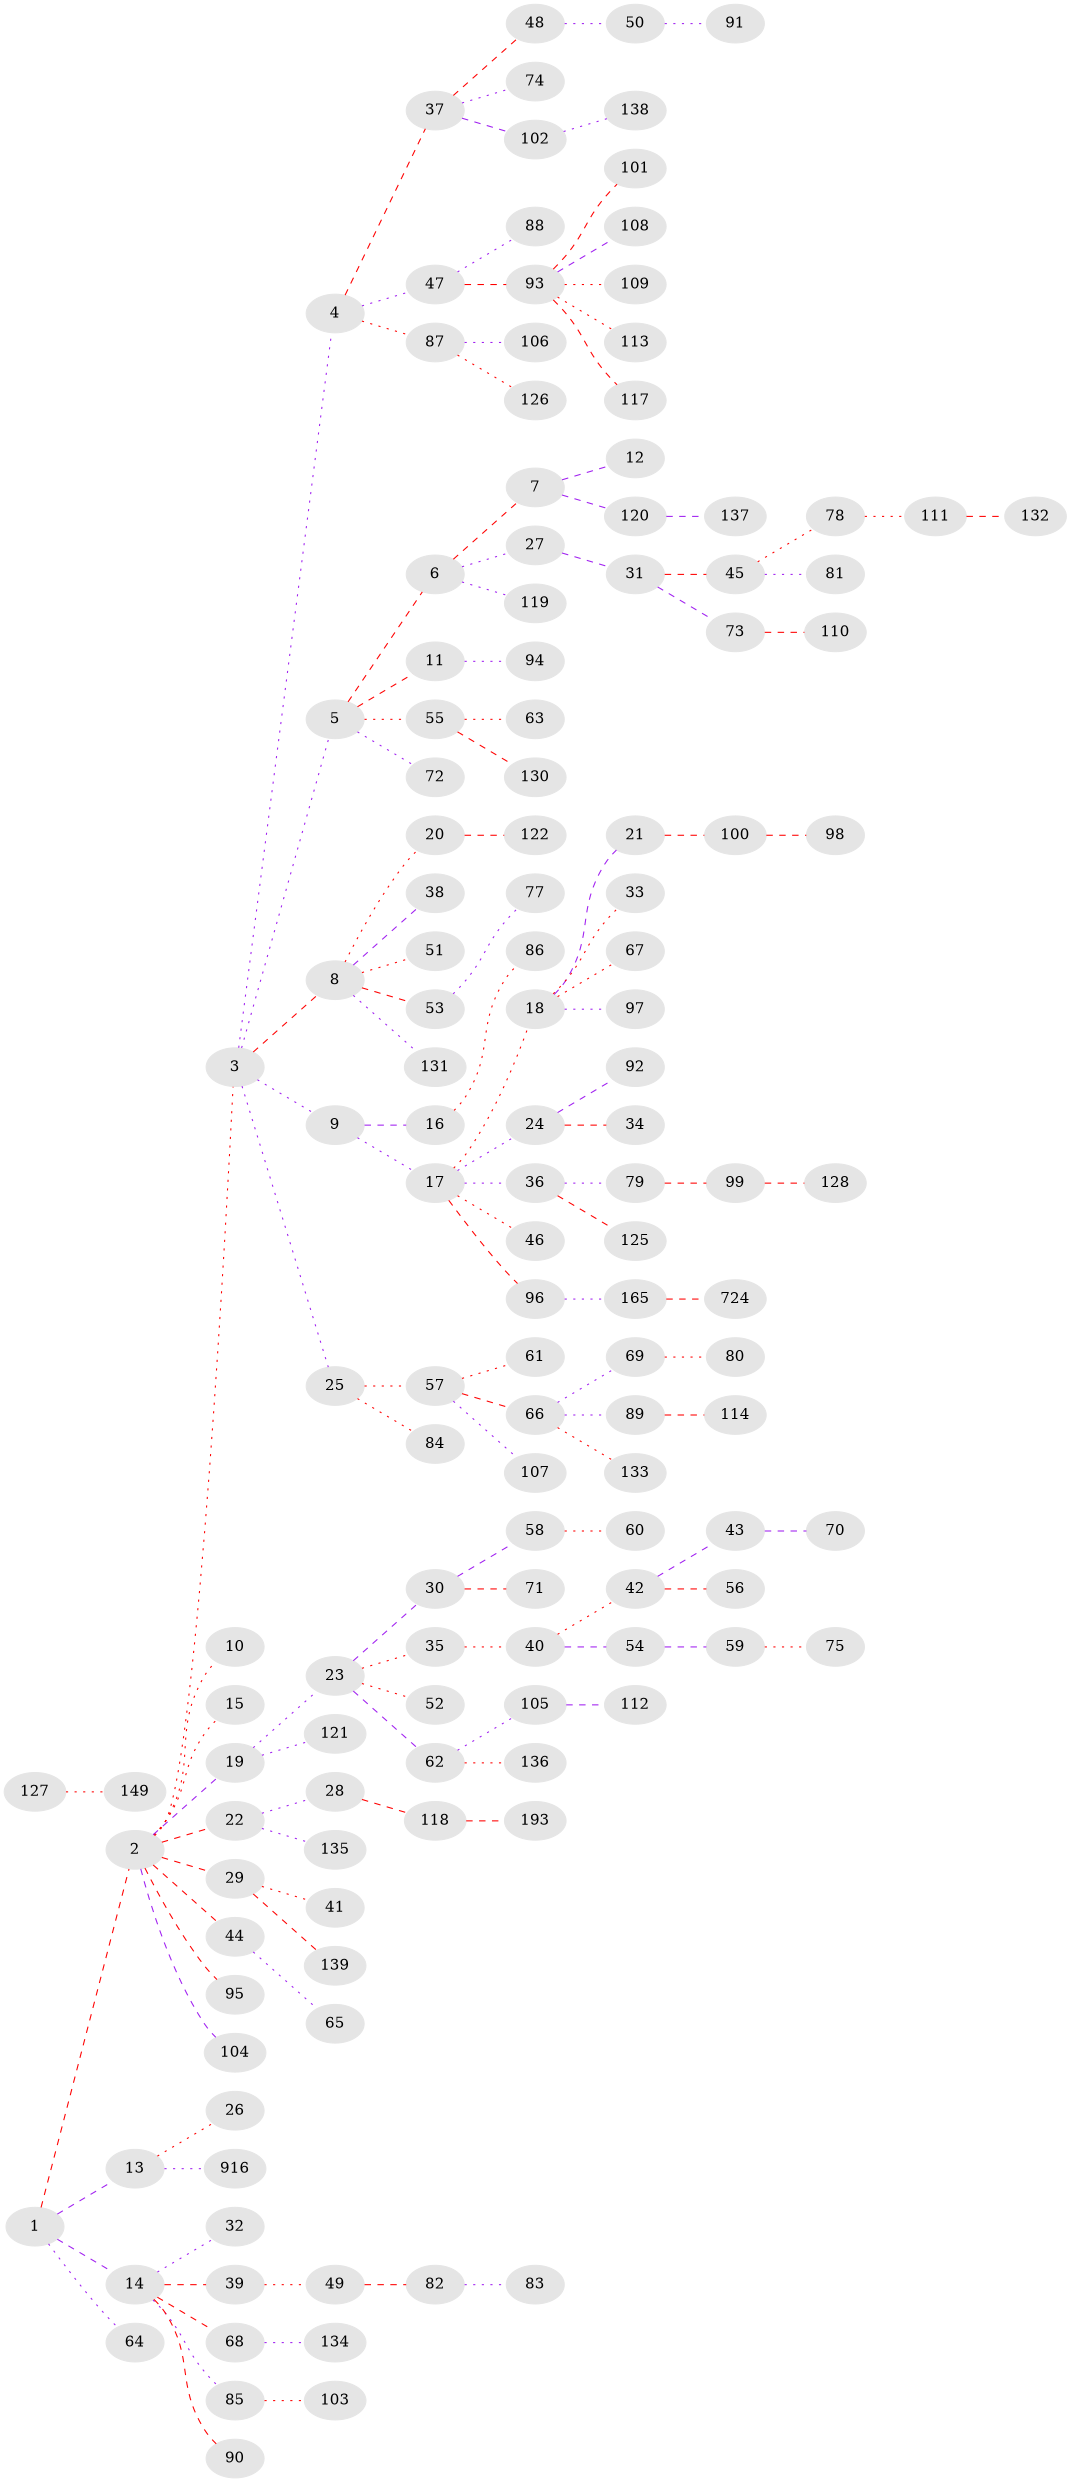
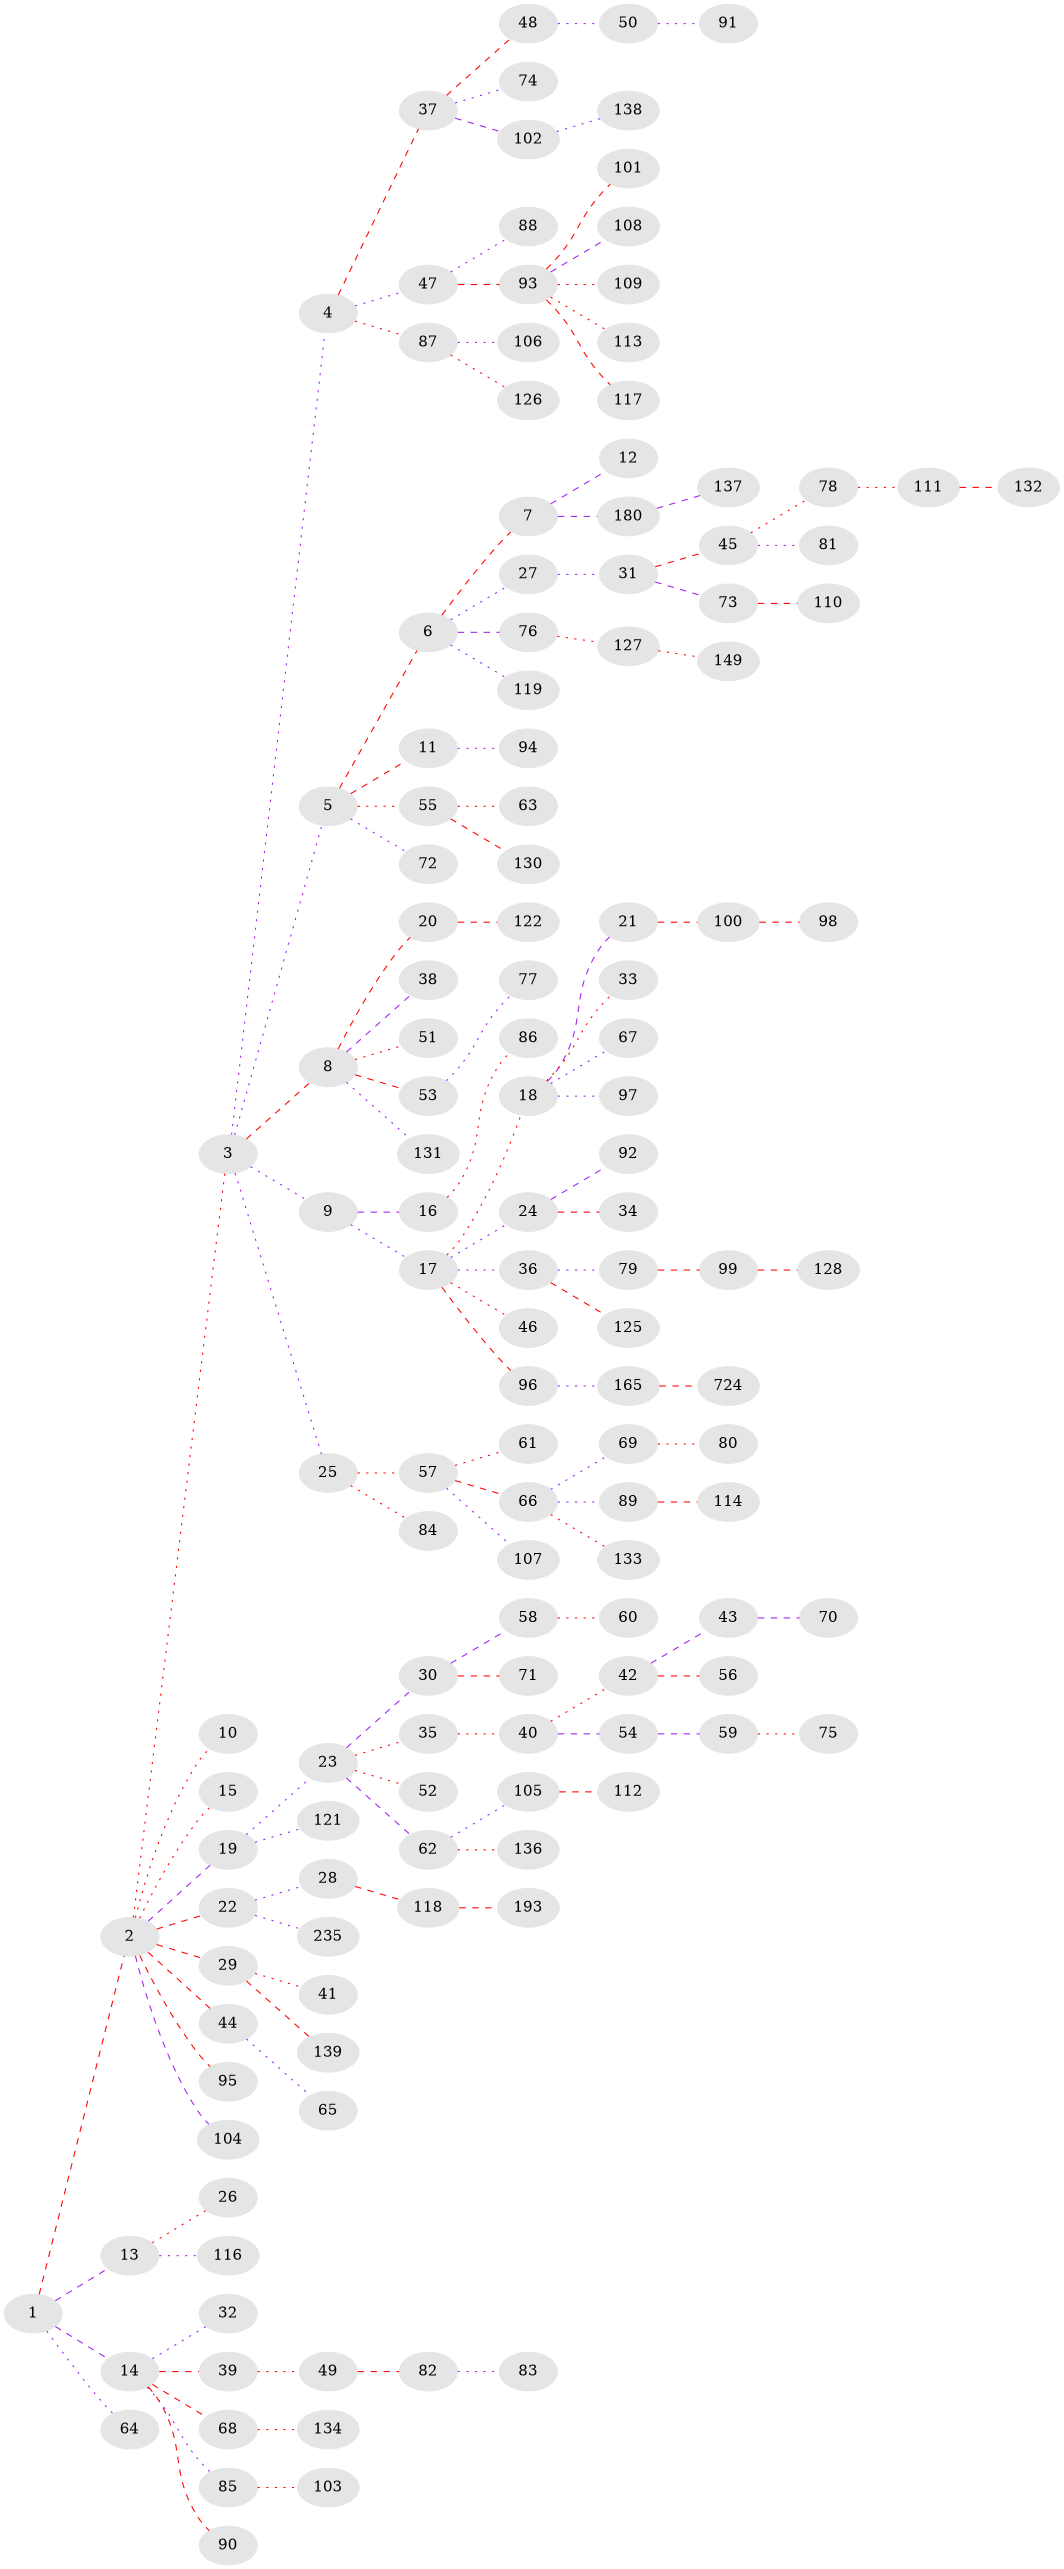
node "120": label "120" -> "180"
edge "27" -- "31": style dashed -> dotted
node "76": added
edge "20" -- "8": style dotted -> dashed
edge "67" -- "18": color red -> purple
edge "105" -- "112": color purple -> red
node "135": label "135" -> "235"
node "916": label "916" -> "116"
edge "68" -- "134": color purple -> red
